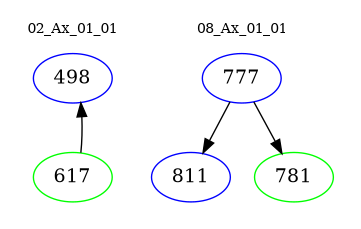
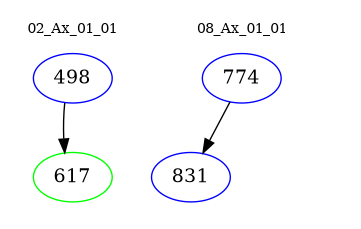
node "777": label "777" -> "774"
edge "617" -> "498": reversed
node "811": label "811" -> "831"
node "781": removed
